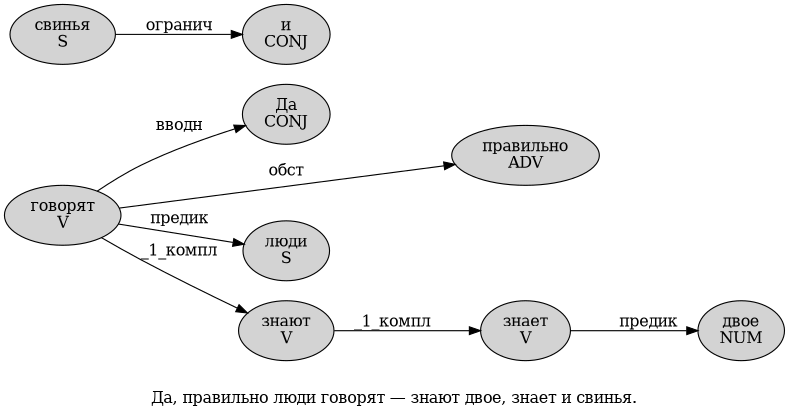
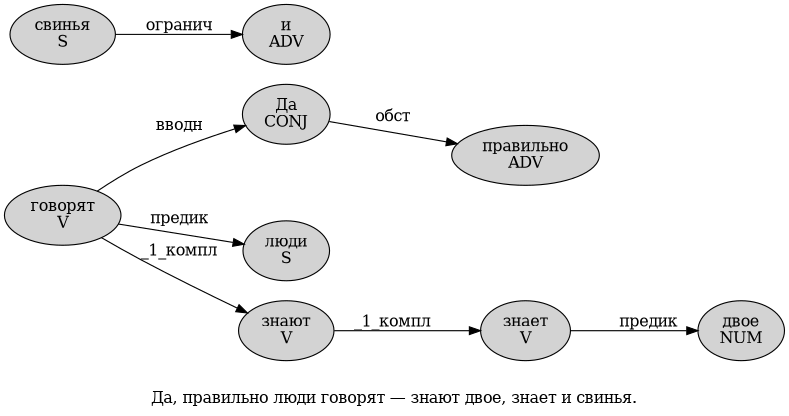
node "и CONJ": label "и CONJ" -> "и ADV"
edge "говорят V" -> "правильно ADV": now "Да CONJ" -> "правильно ADV"
